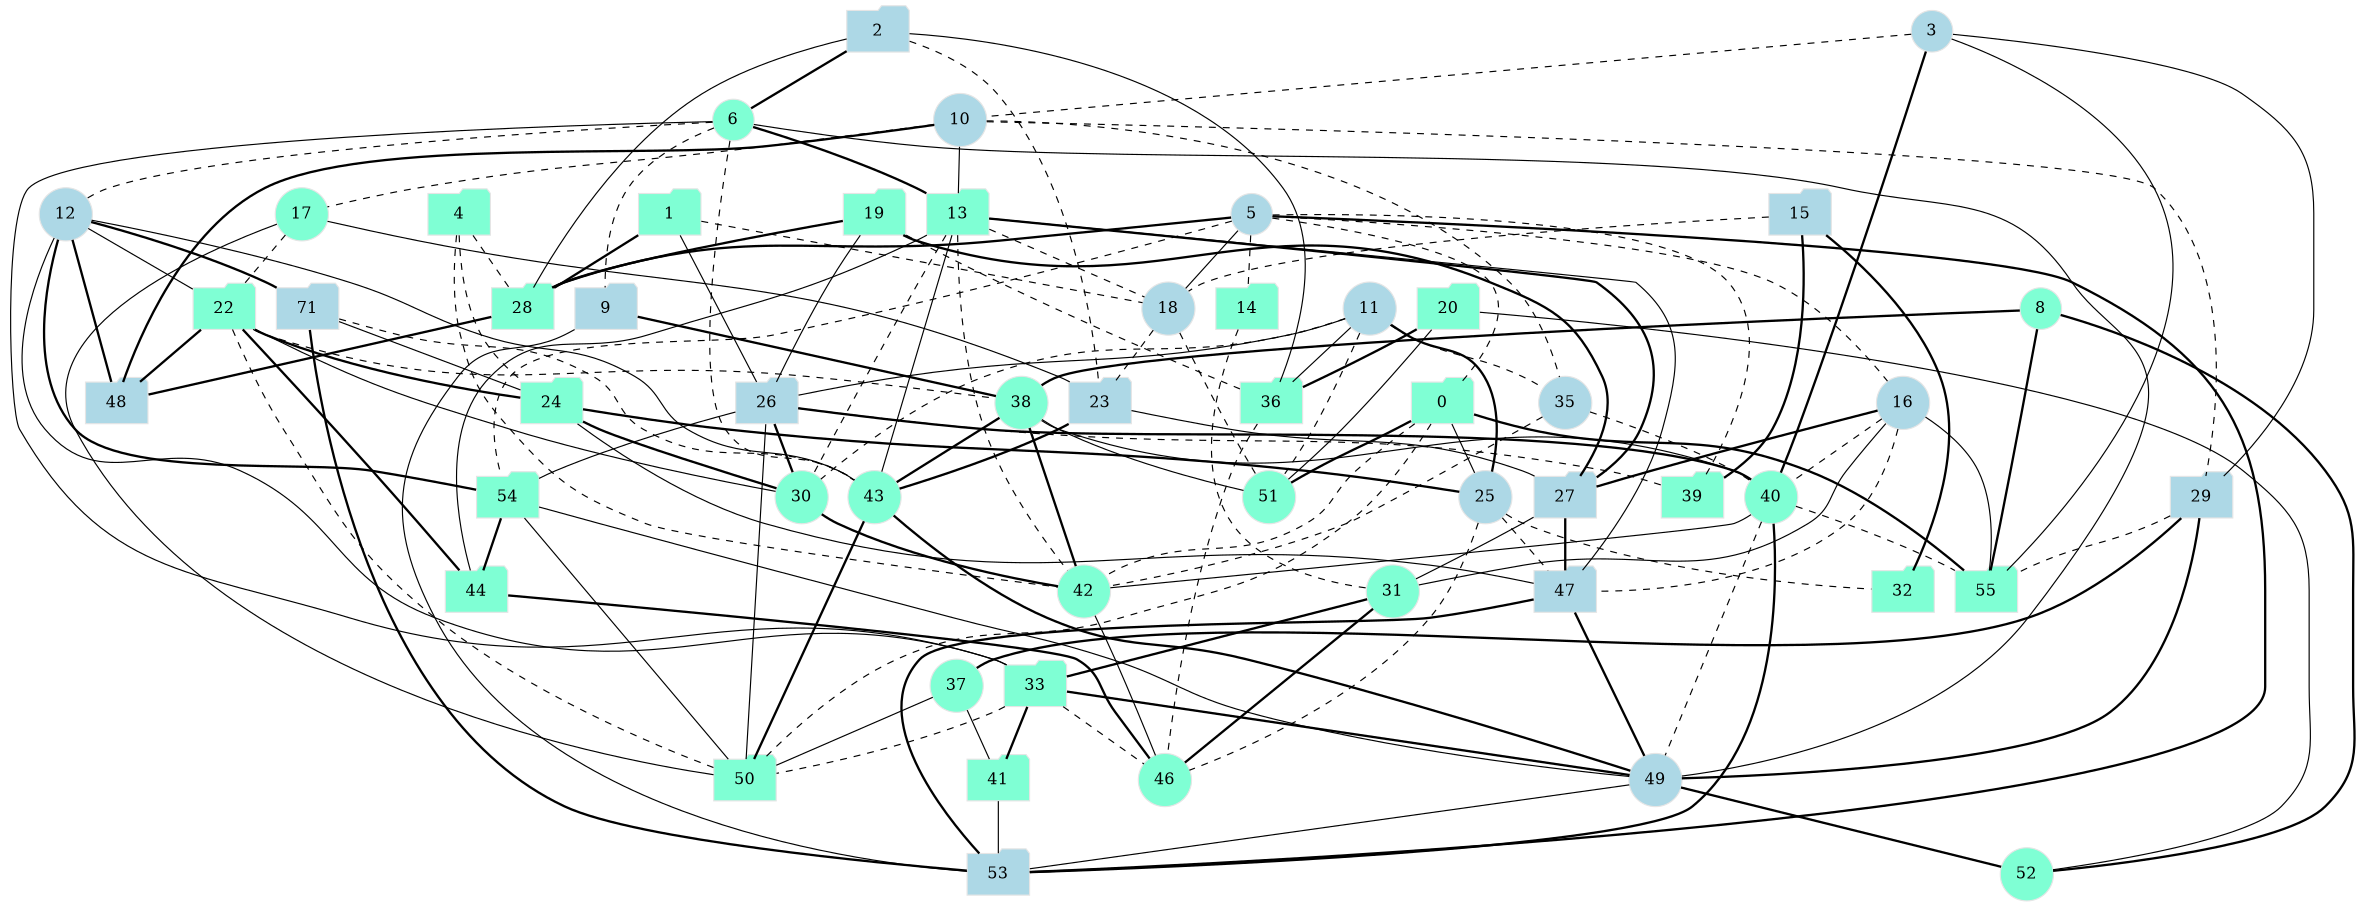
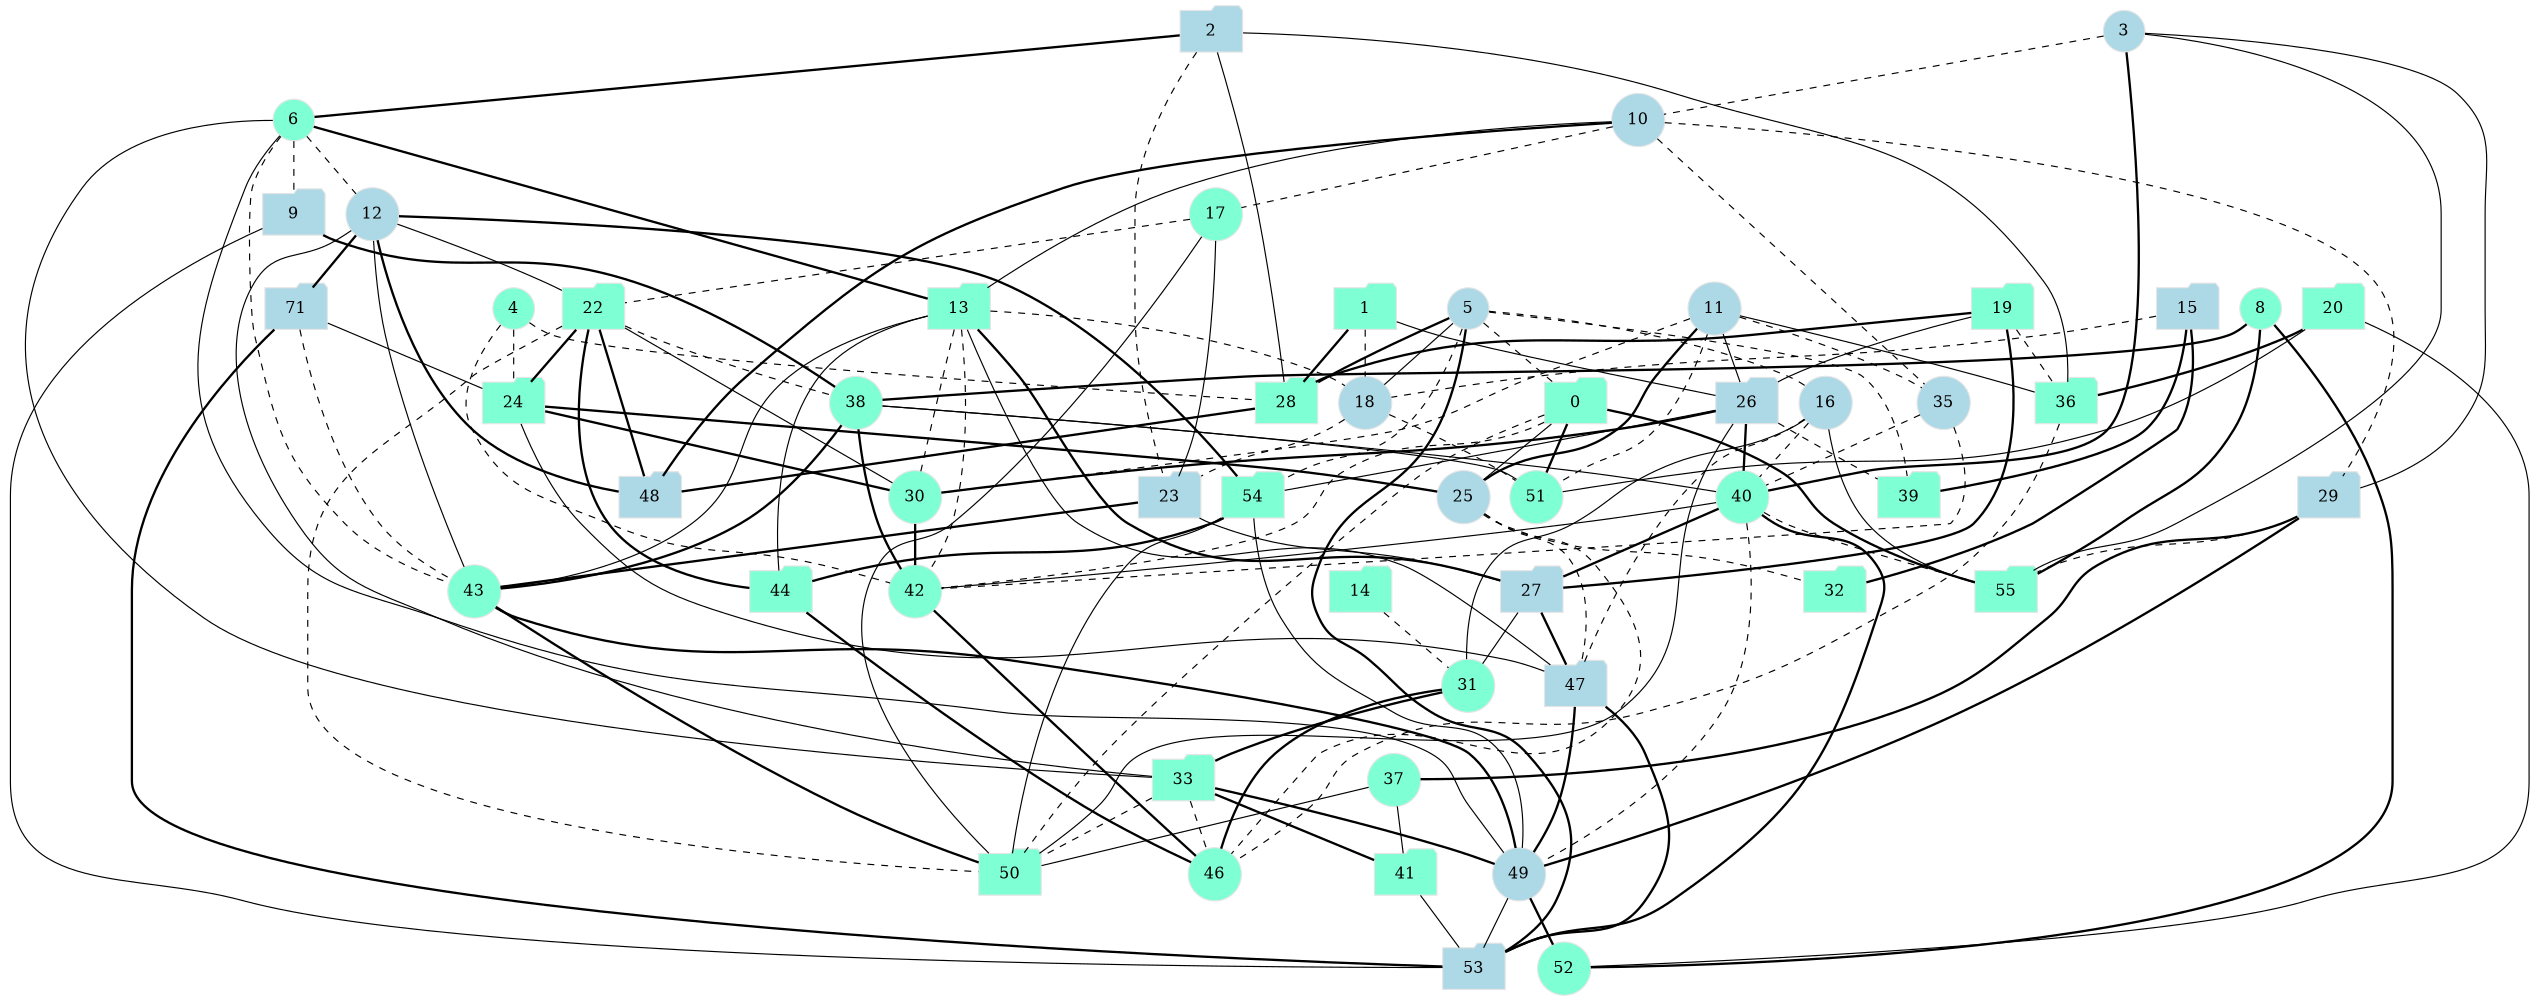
node "4": shape folder -> circle
edge "5" -- "14": removed
edge "16" -- "27": now "40" -- "27"
edge "42" -- "46": style solid -> bold
